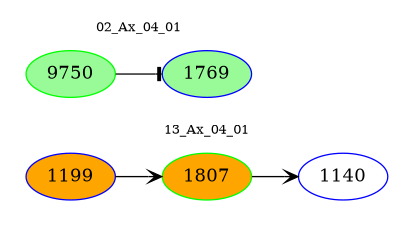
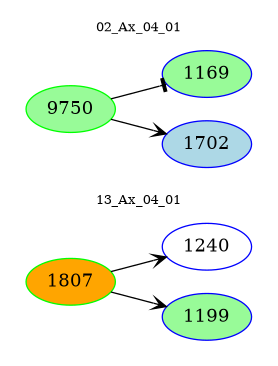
node "1769": label "1769" -> "1169"
node "1702": added
node "1199": fillcolor orange -> palegreen
edge "1199" -> "1807": reversed
node "1140": label "1140" -> "1240"
